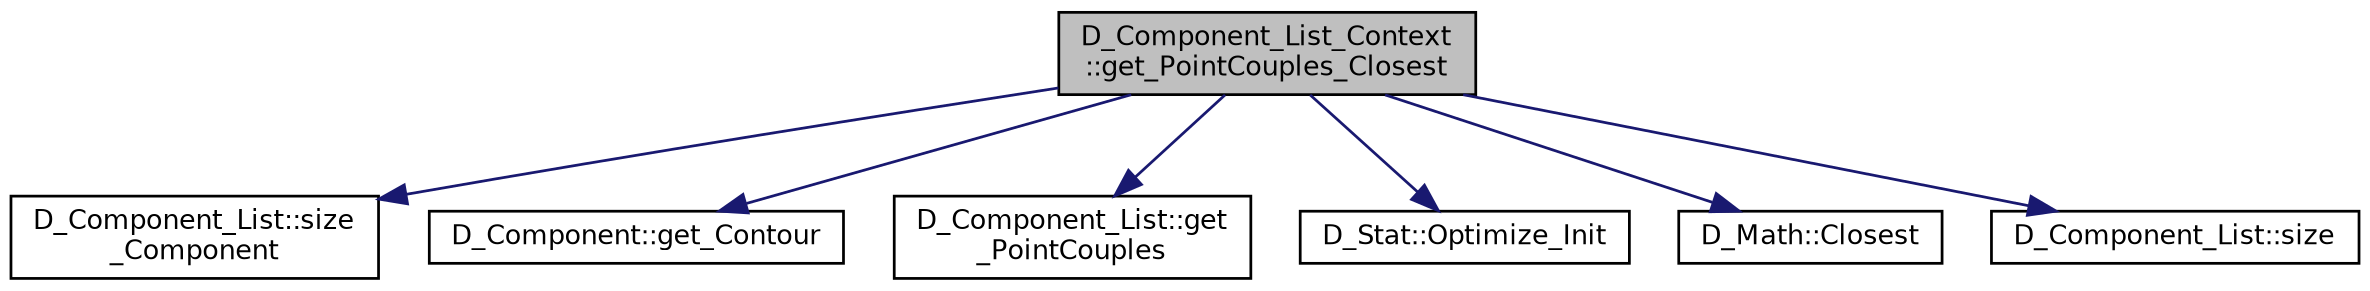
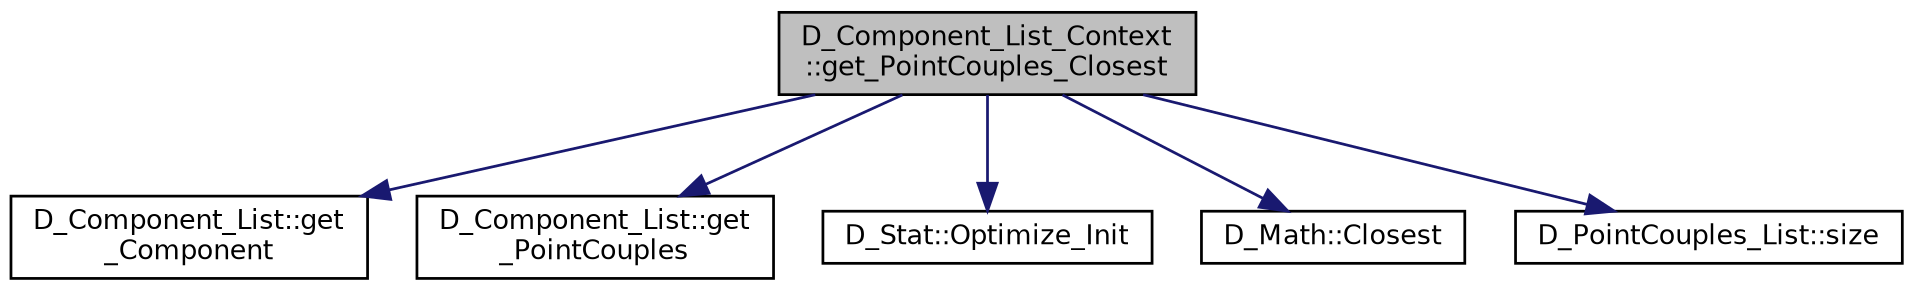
node "D_Component_List::size _Component": label "D_Component_List::size _Component" -> "D_Component_List::get _Component"
node "D_Component::get_Contour": removed
node "D_Component_List::size": label "D_Component_List::size" -> "D_PointCouples_List::size"
